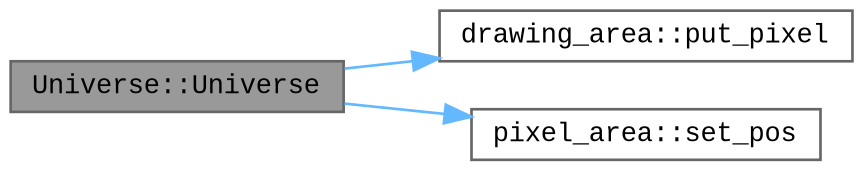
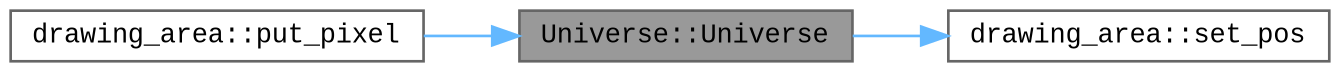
edge "Universe::Universe" -> "drawing_area::put_pixel": reversed
node "pixel_area::set_pos": label "pixel_area::set_pos" -> "drawing_area::set_pos"
